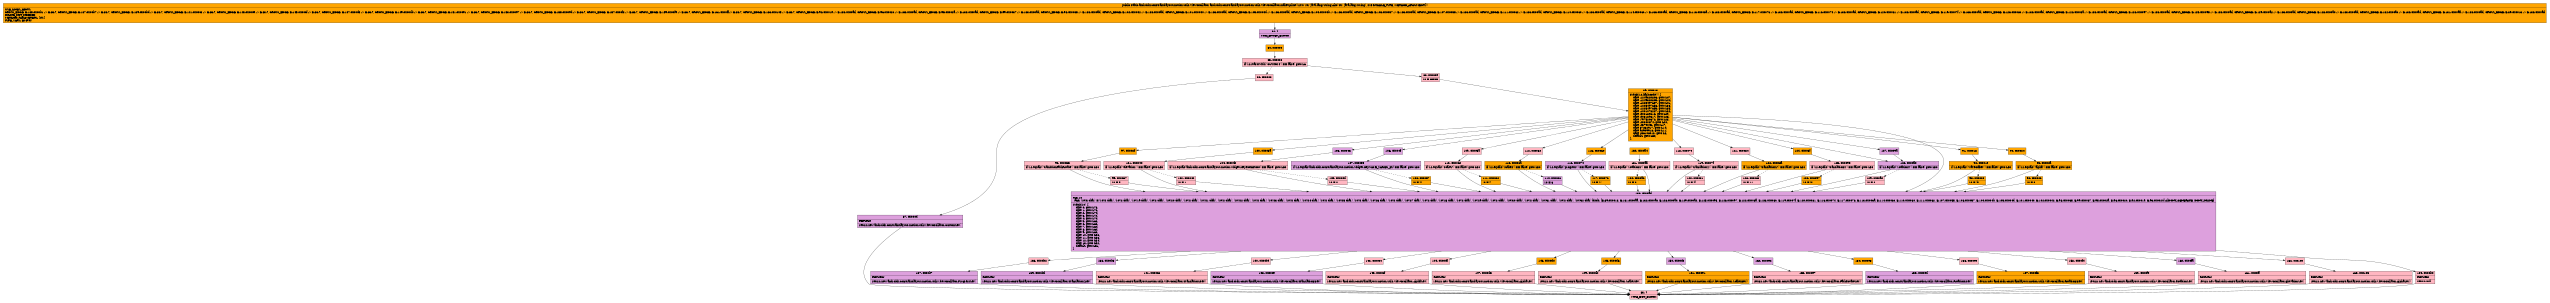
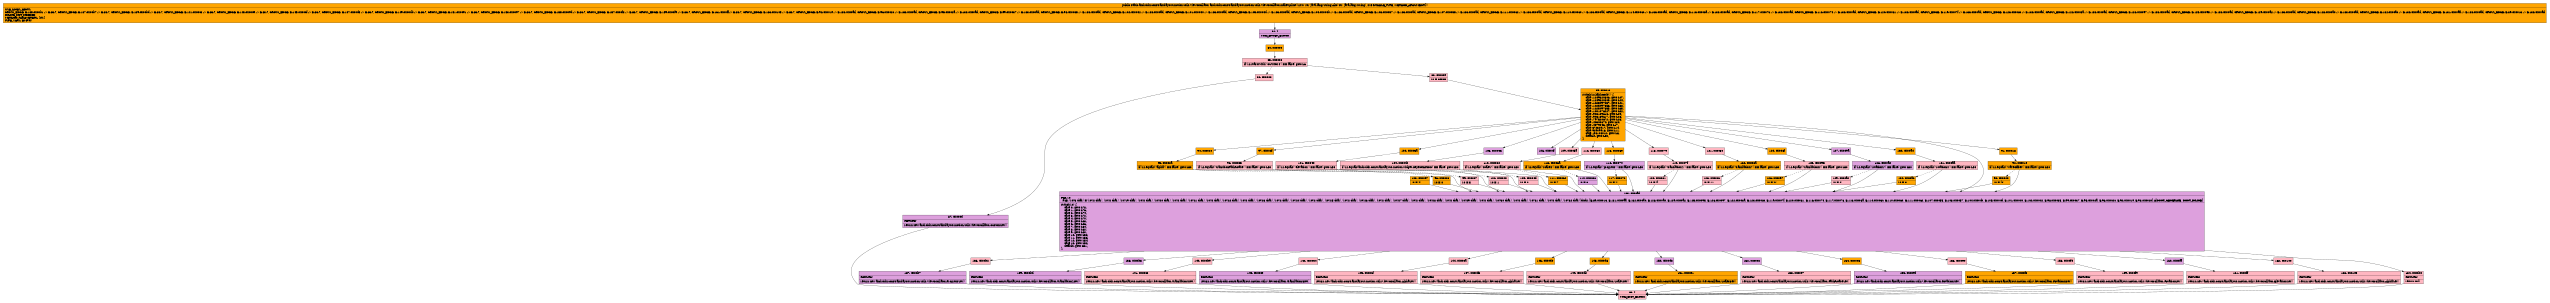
edge "89: 0x0013" -> "128: 0x00a0": now "89: 0x0013" -> "130: 0x00a4"
node "107: 0x0055": removed
